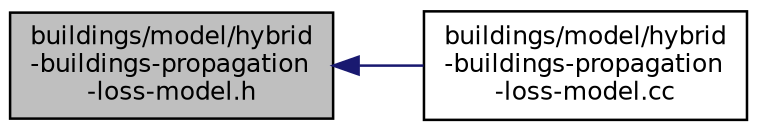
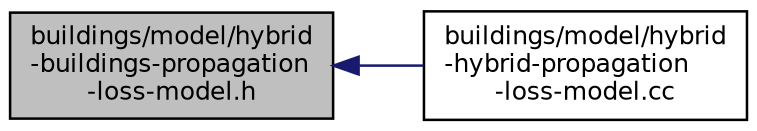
node "buildings/model/hybrid -buildings-propagation -loss-model.cc": label "buildings/model/hybrid -buildings-propagation -loss-model.cc" -> "buildings/model/hybrid -hybrid-propagation -loss-model.cc"
